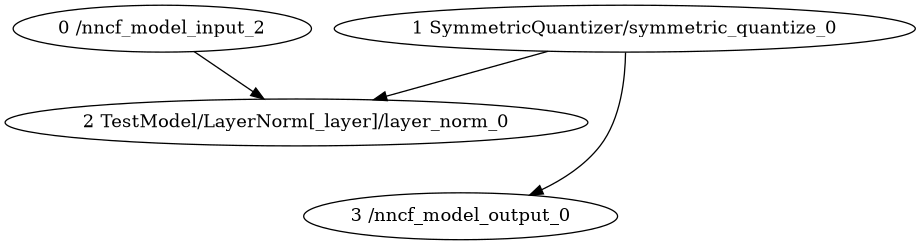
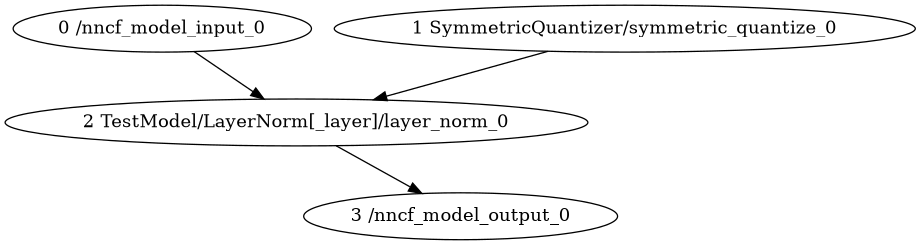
node "0 /nncf_model_input_2": label "0 /nncf_model_input_2" -> "0 /nncf_model_input_0"
edge "1 SymmetricQuantizer/symmetric_quantize_0" -> "3 /nncf_model_output_0": now "2 TestModel/LayerNorm[_layer]/layer_norm_0" -> "3 /nncf_model_output_0"
